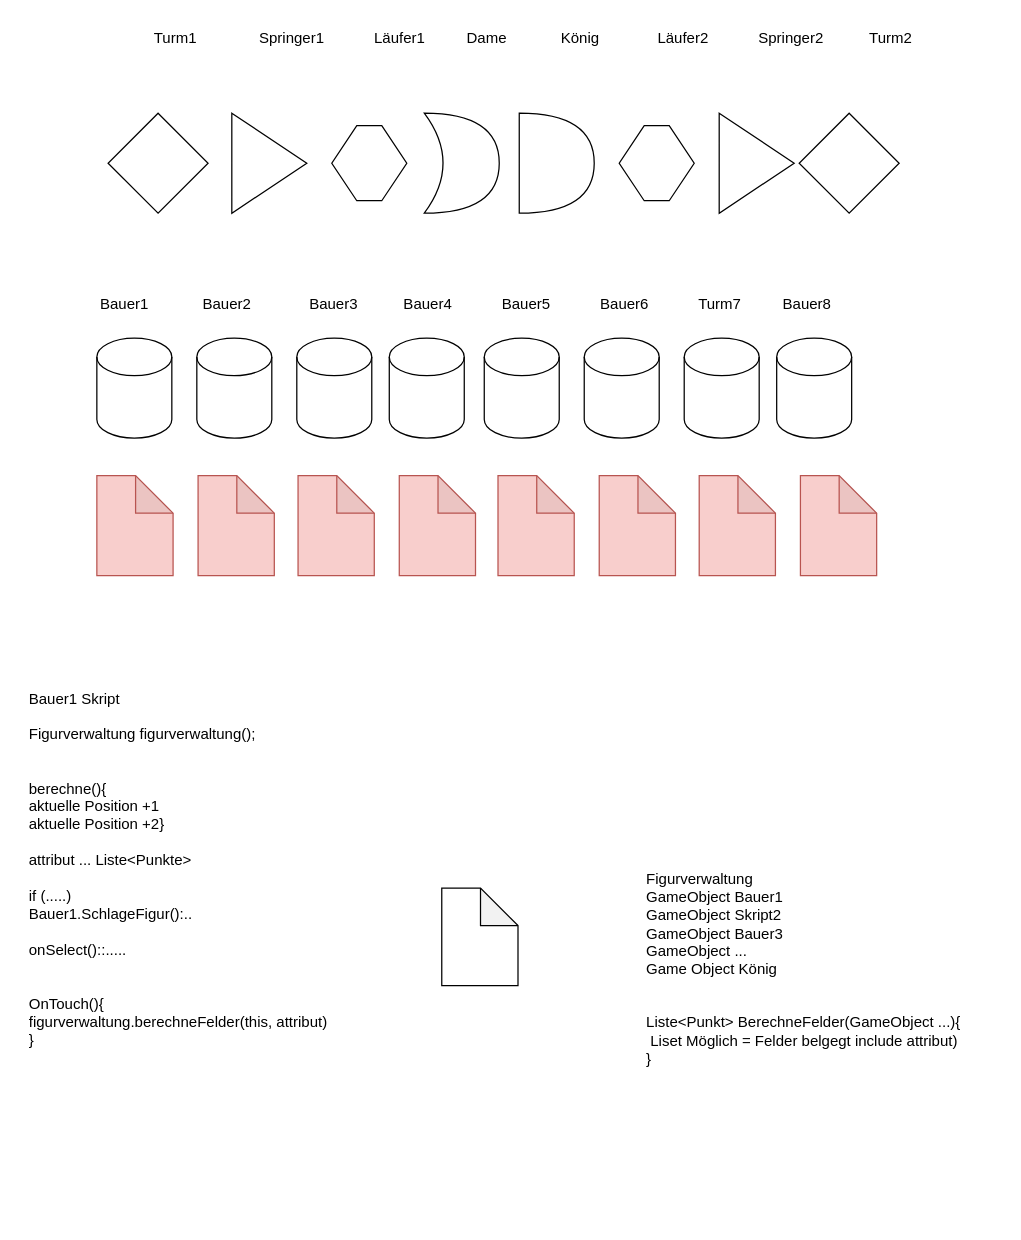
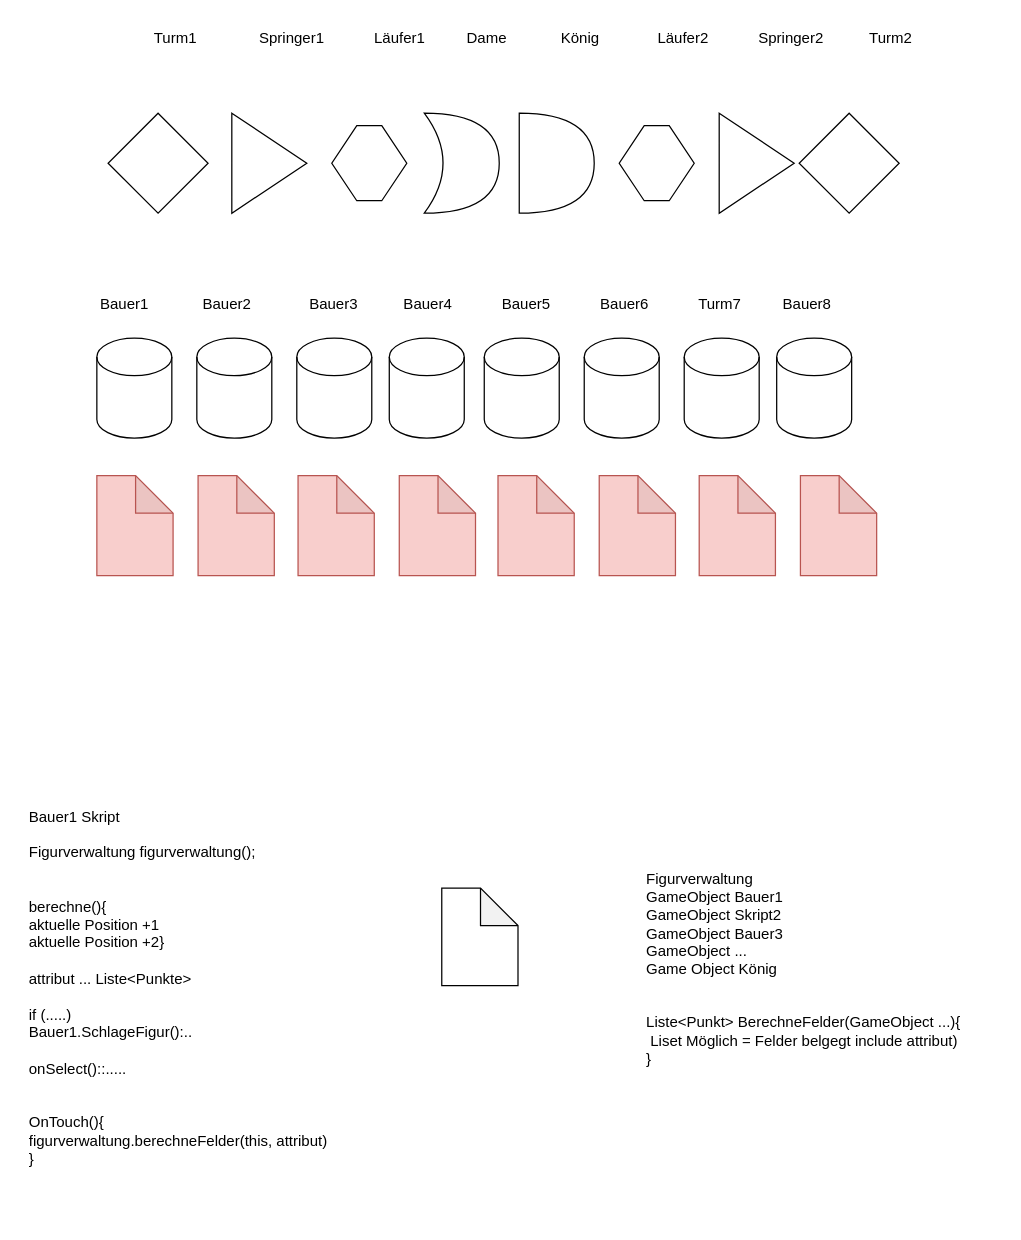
node "Bauer1 Skript Figurverwaltung figurverwaltung(); berechne(){ aktuelle Position +1 aktuelle Position +2} attribut ... Liste<Punkte> if (.....) Bauer1.SchlageFigur():.. onSelect()::..... OnTouch(){ figurverwaltung.berechneFelder(this, attribut) }": moved (198, 869) -> (198, 988)
